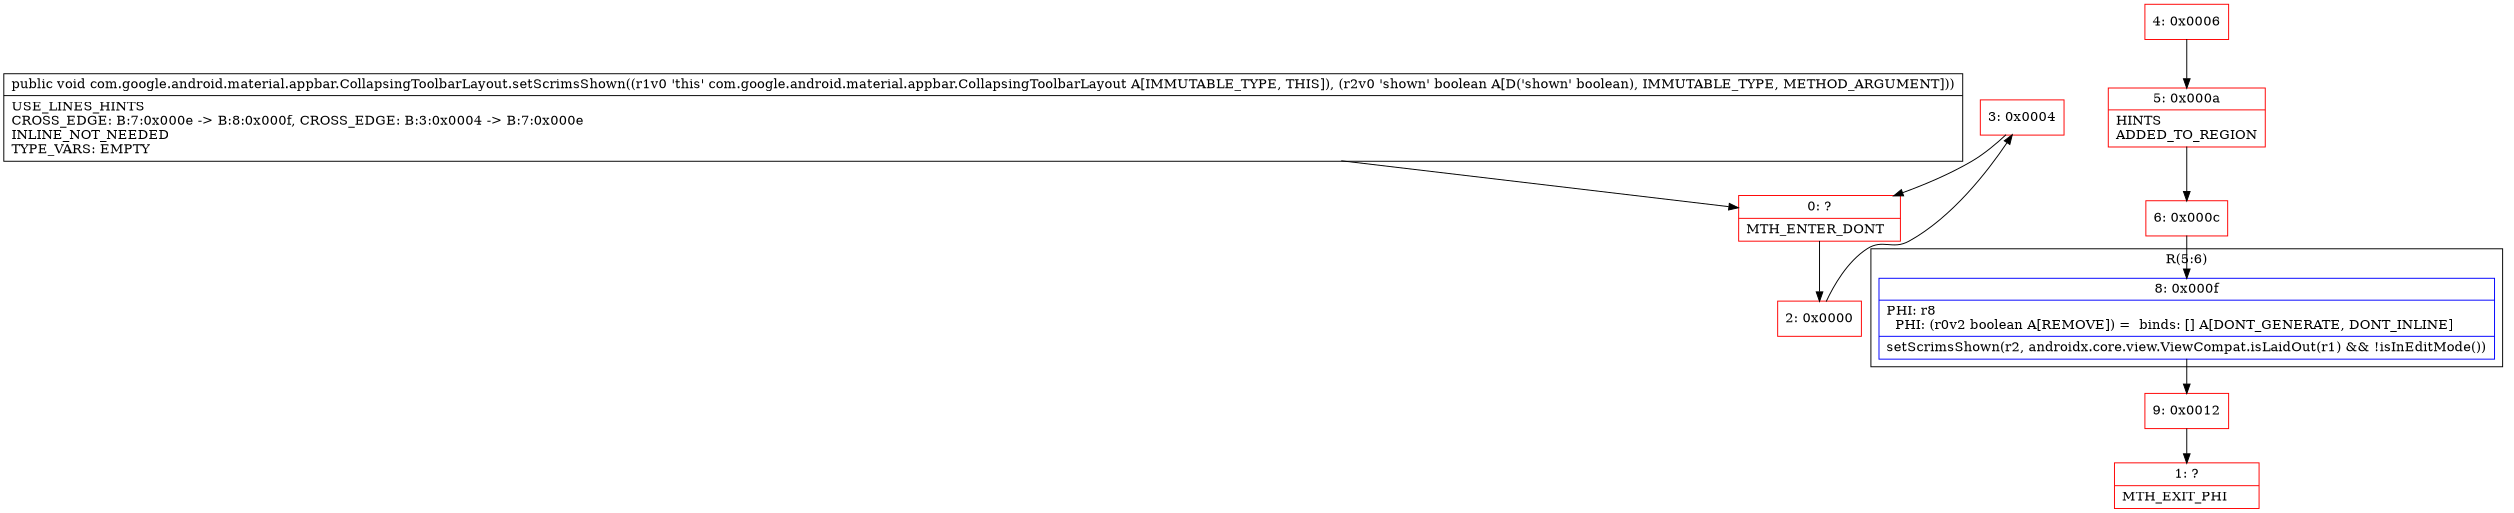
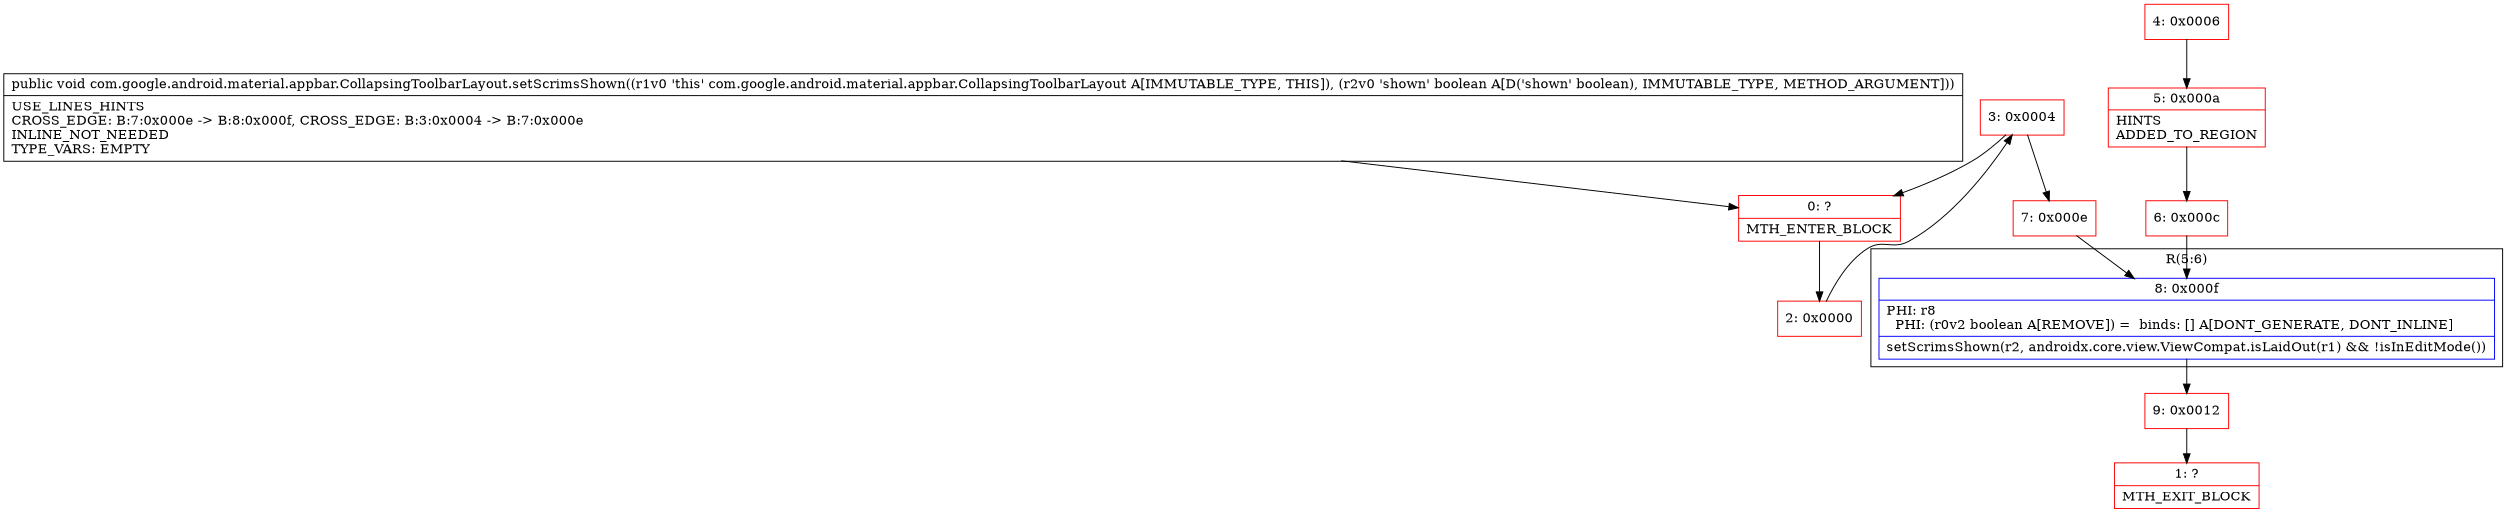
node "7: 0x000e": added
node "0: ?": text "MTH_ENTER_DONT" -> "MTH_ENTER_BLOCK"
node "1: ?": text "MTH_EXIT_PHI" -> "MTH_EXIT_BLOCK"
